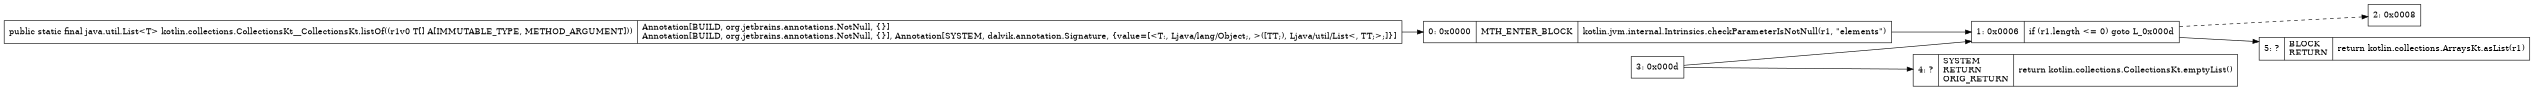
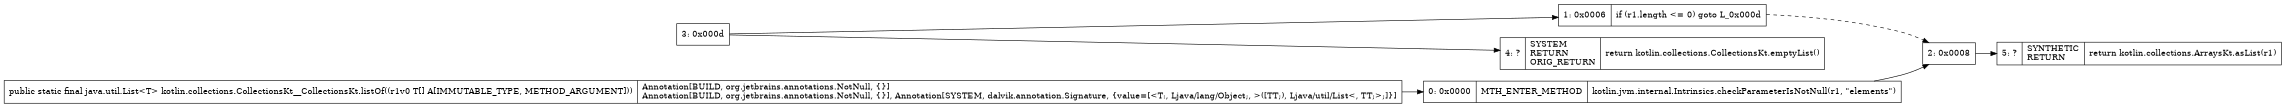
node "0: 0x0000": text "MTH_ENTER_BLOCK" -> "MTH_ENTER_METHOD"
edge "0: 0x0000" -> "1: 0x0006": now "0: 0x0000" -> "2: 0x0008"
edge "1: 0x0006" -> "5: ?": now "2: 0x0008" -> "5: ?"
node "5: ?": text "BLOCK" -> "SYNTHETIC"
